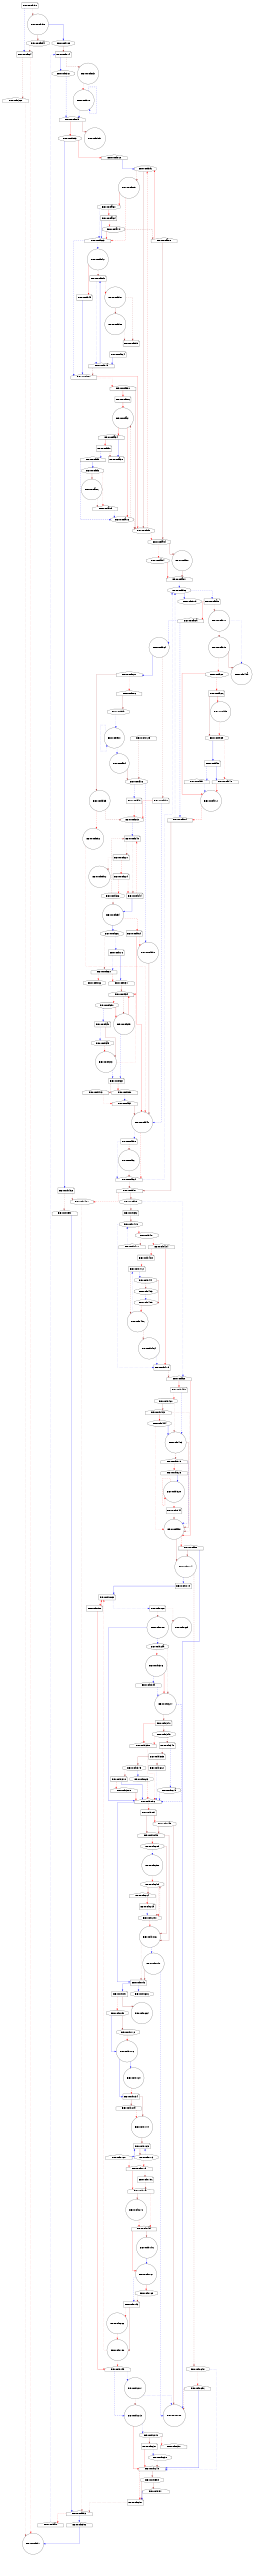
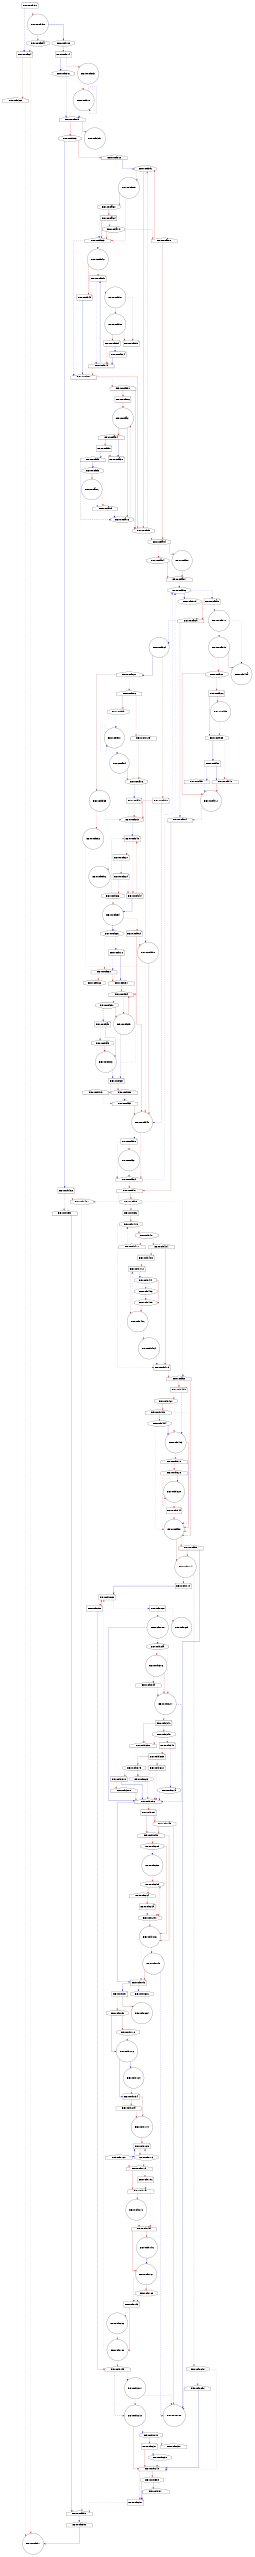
node "BB008ef95d": added
edge "BB008efeec" -> "BB008f0425": added
node "BB008efda0": removed
